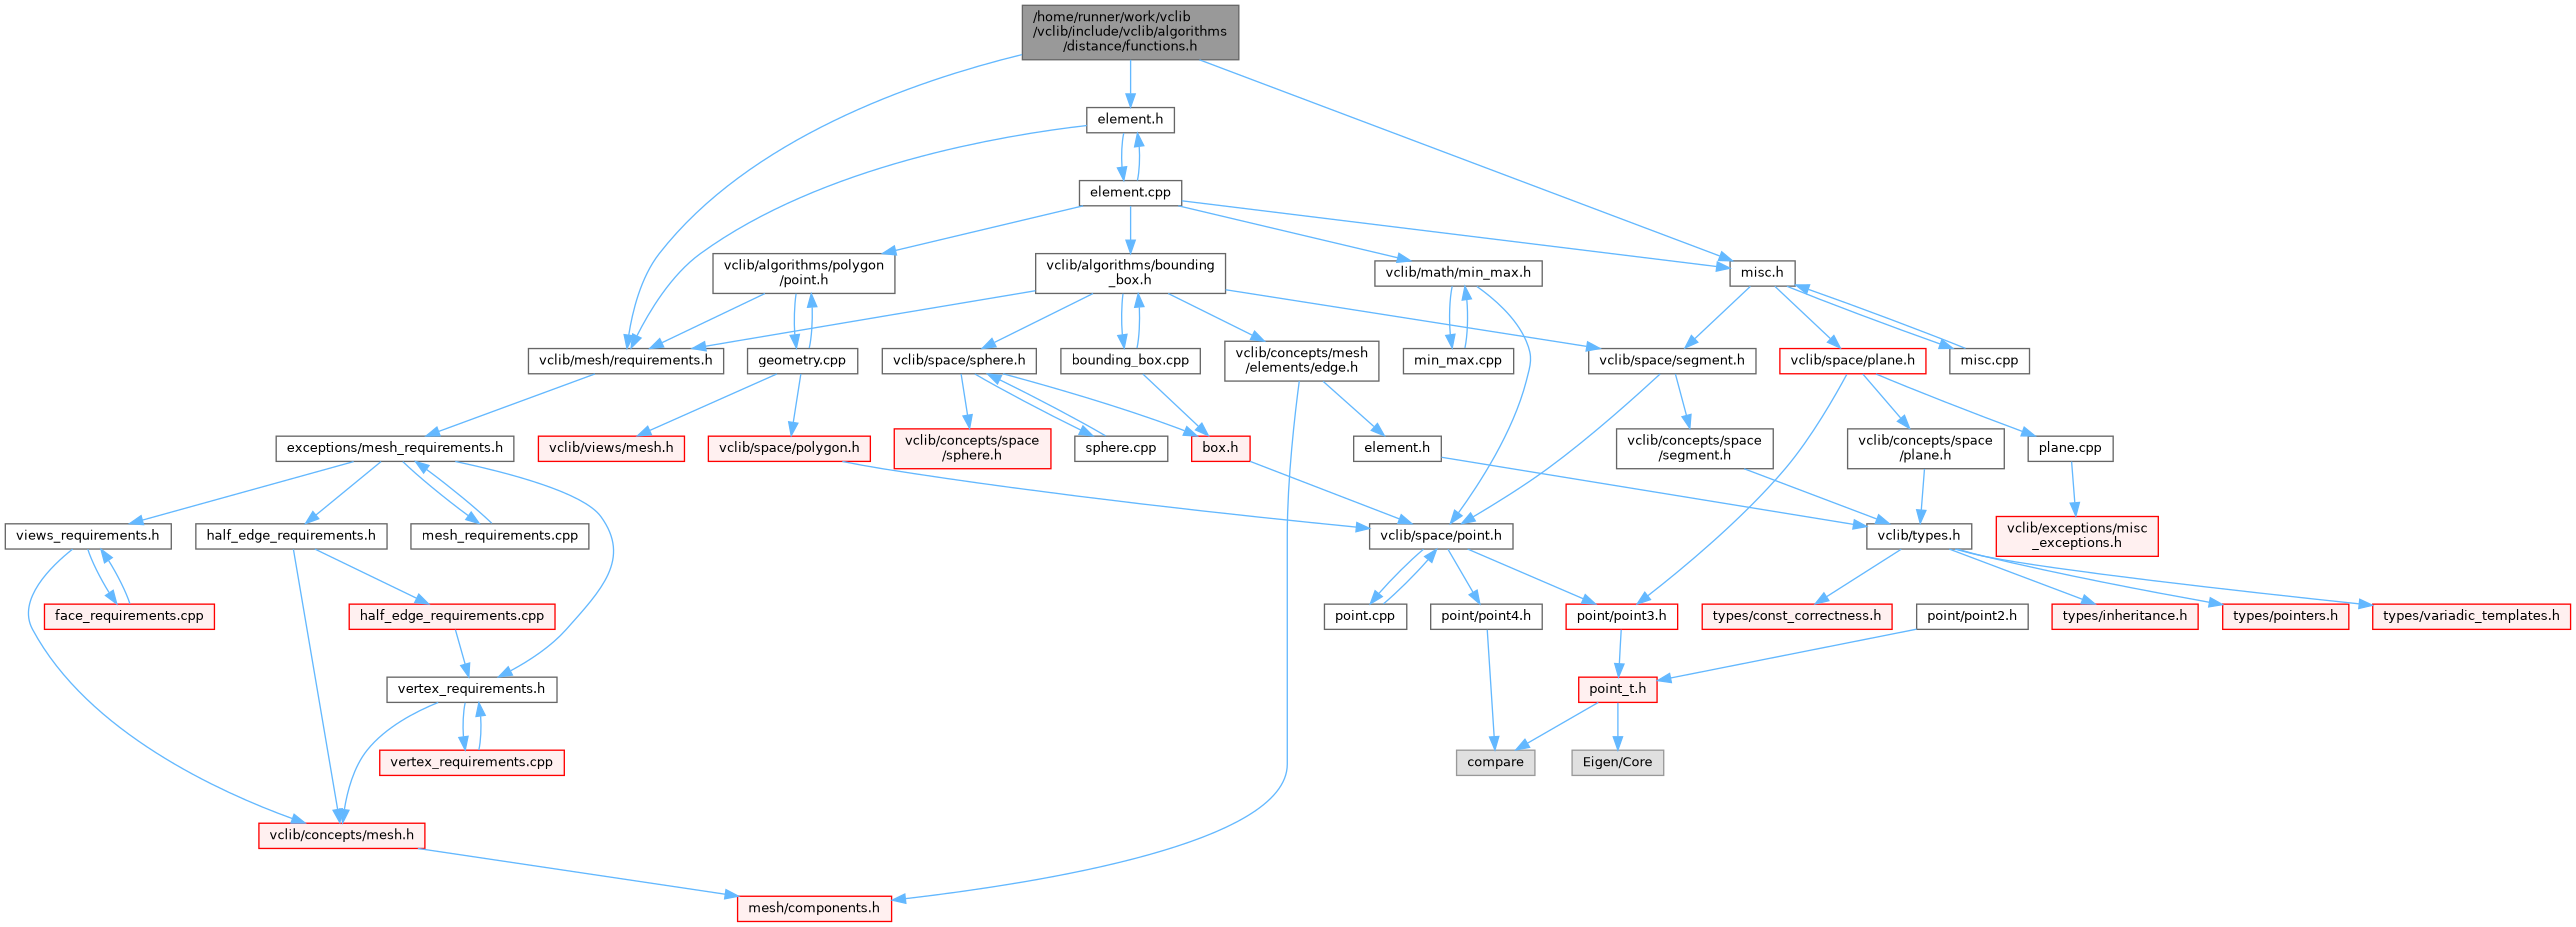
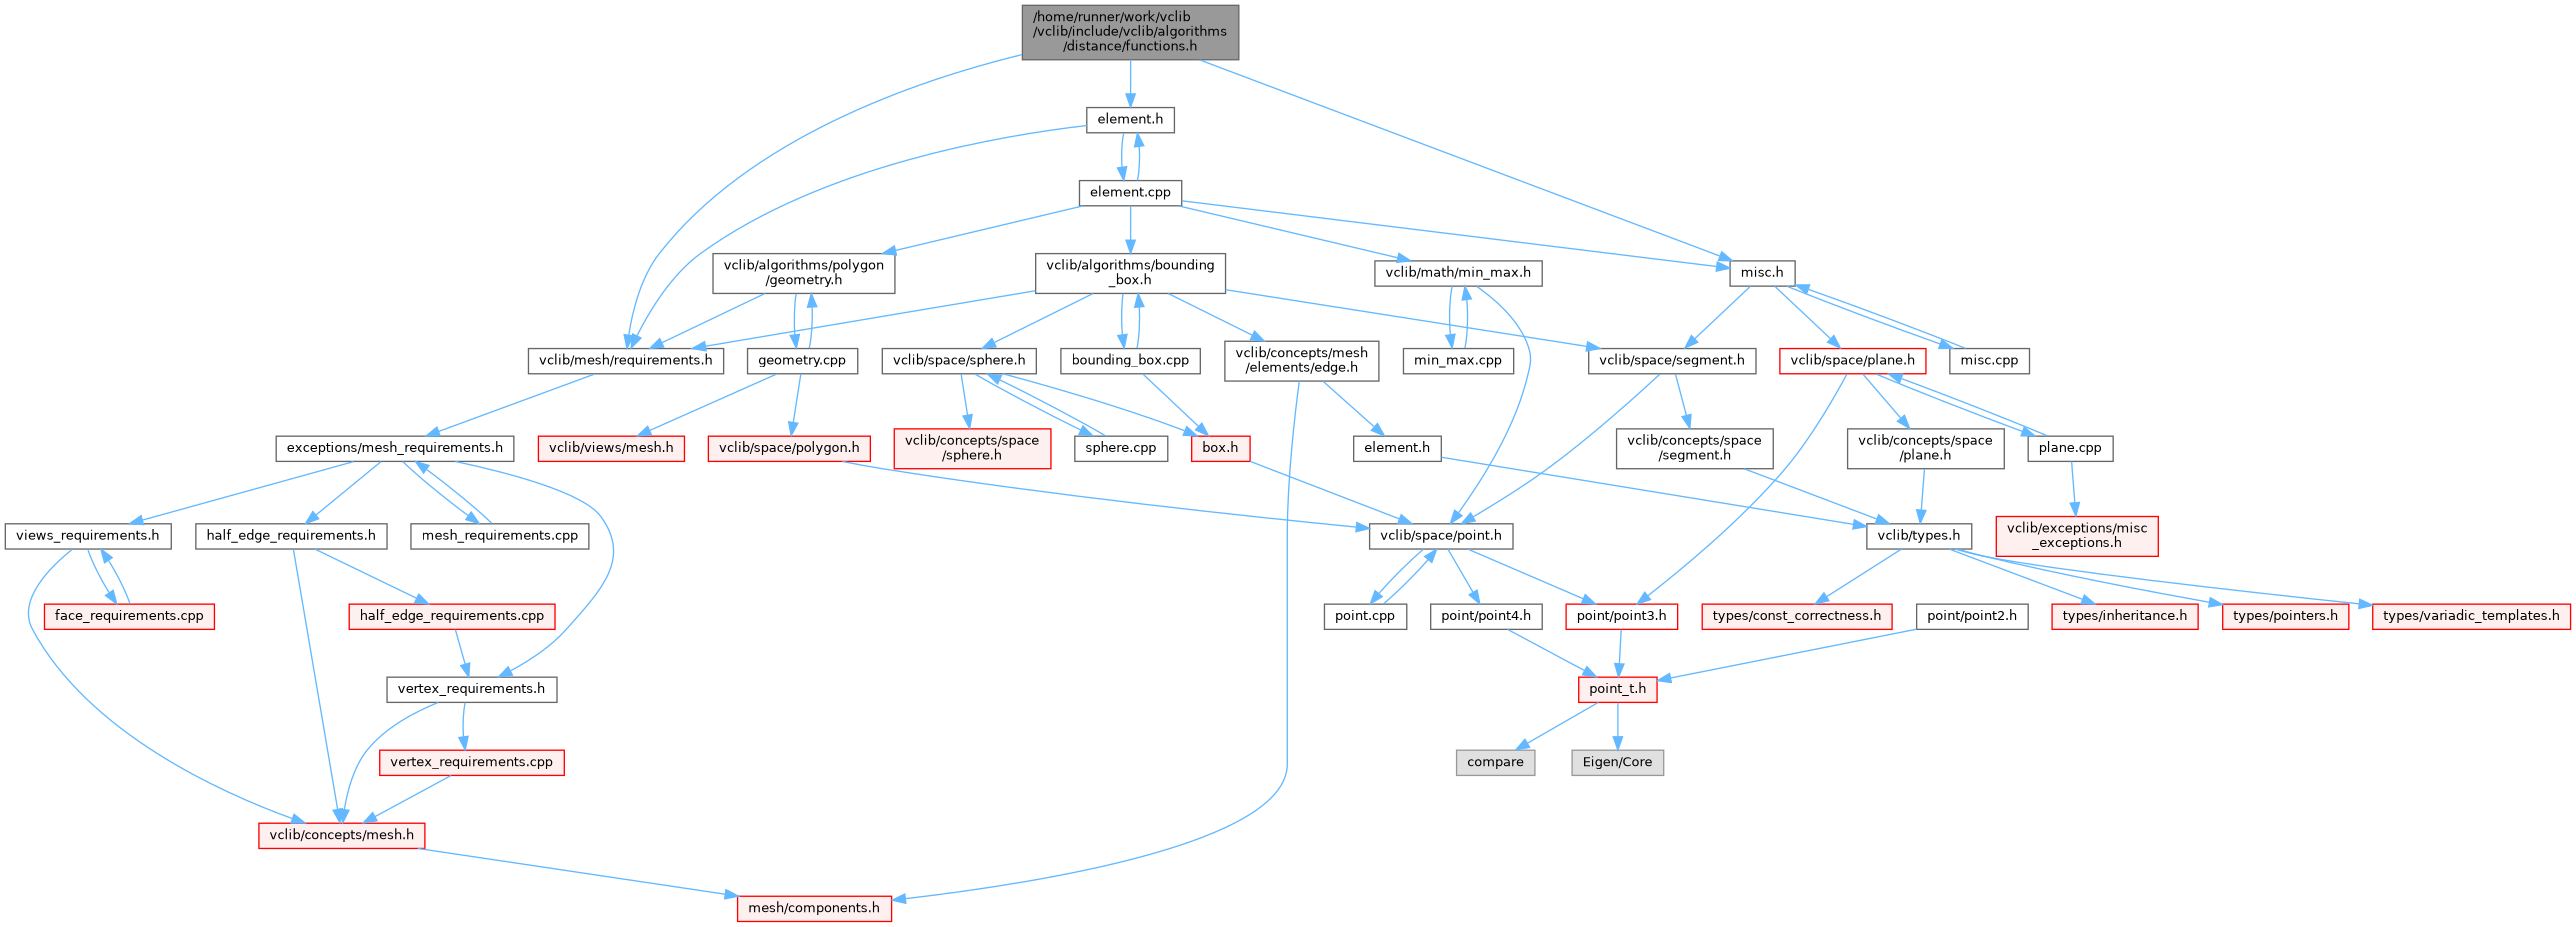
node "vclib/algorithms/polygon /point.h": label "vclib/algorithms/polygon /point.h" -> "vclib/algorithms/polygon /geometry.h"
edge "plane.cpp" -> "vclib/space/plane.h": added
edge "point/point4.h" -> "compare": now "point/point4.h" -> "point_t.h"
edge "vertex_requirements.cpp" -> "vertex_requirements.h": now "vertex_requirements.cpp" -> "vclib/concepts/mesh.h"
